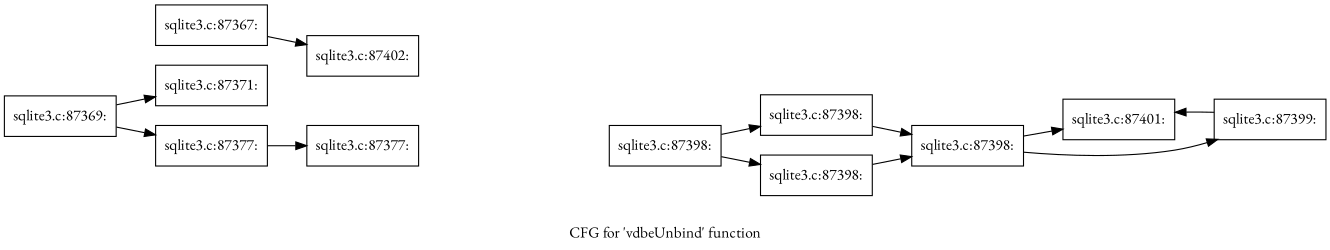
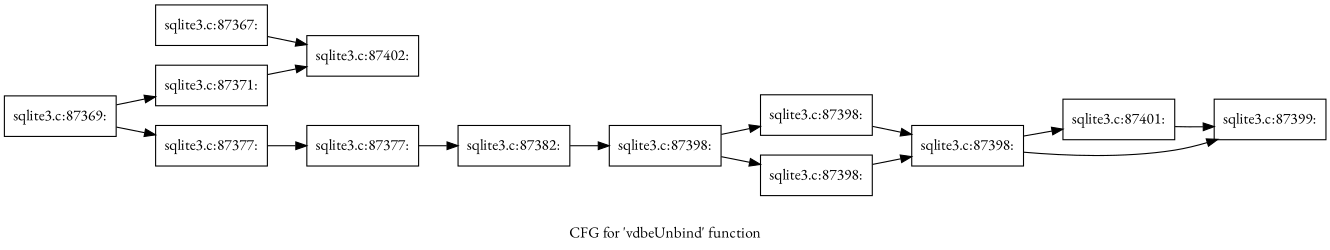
edge "sqlite3.c:87371:" -> "sqlite3.c:87402:": added
edge "sqlite3.c:87399:" -> "sqlite3.c:87401:": reversed
node "sqlite3.c:87382:": added
